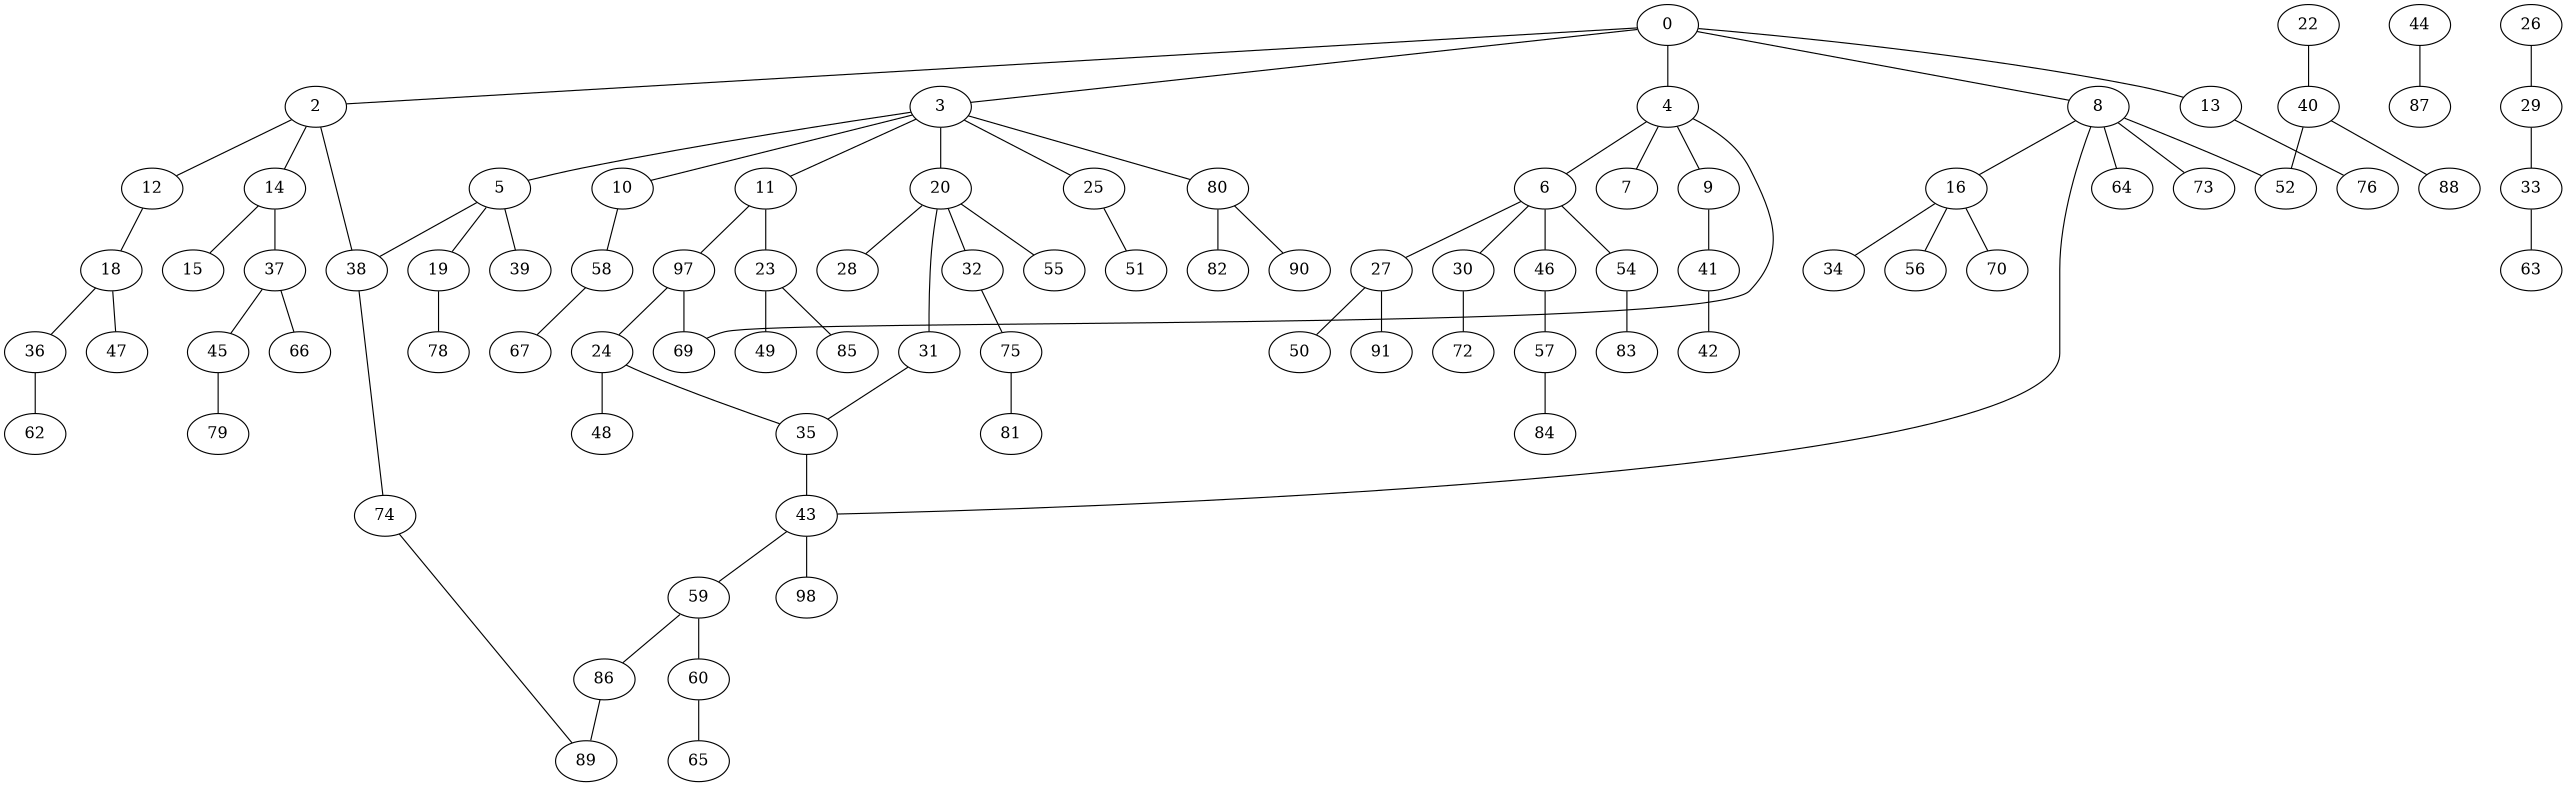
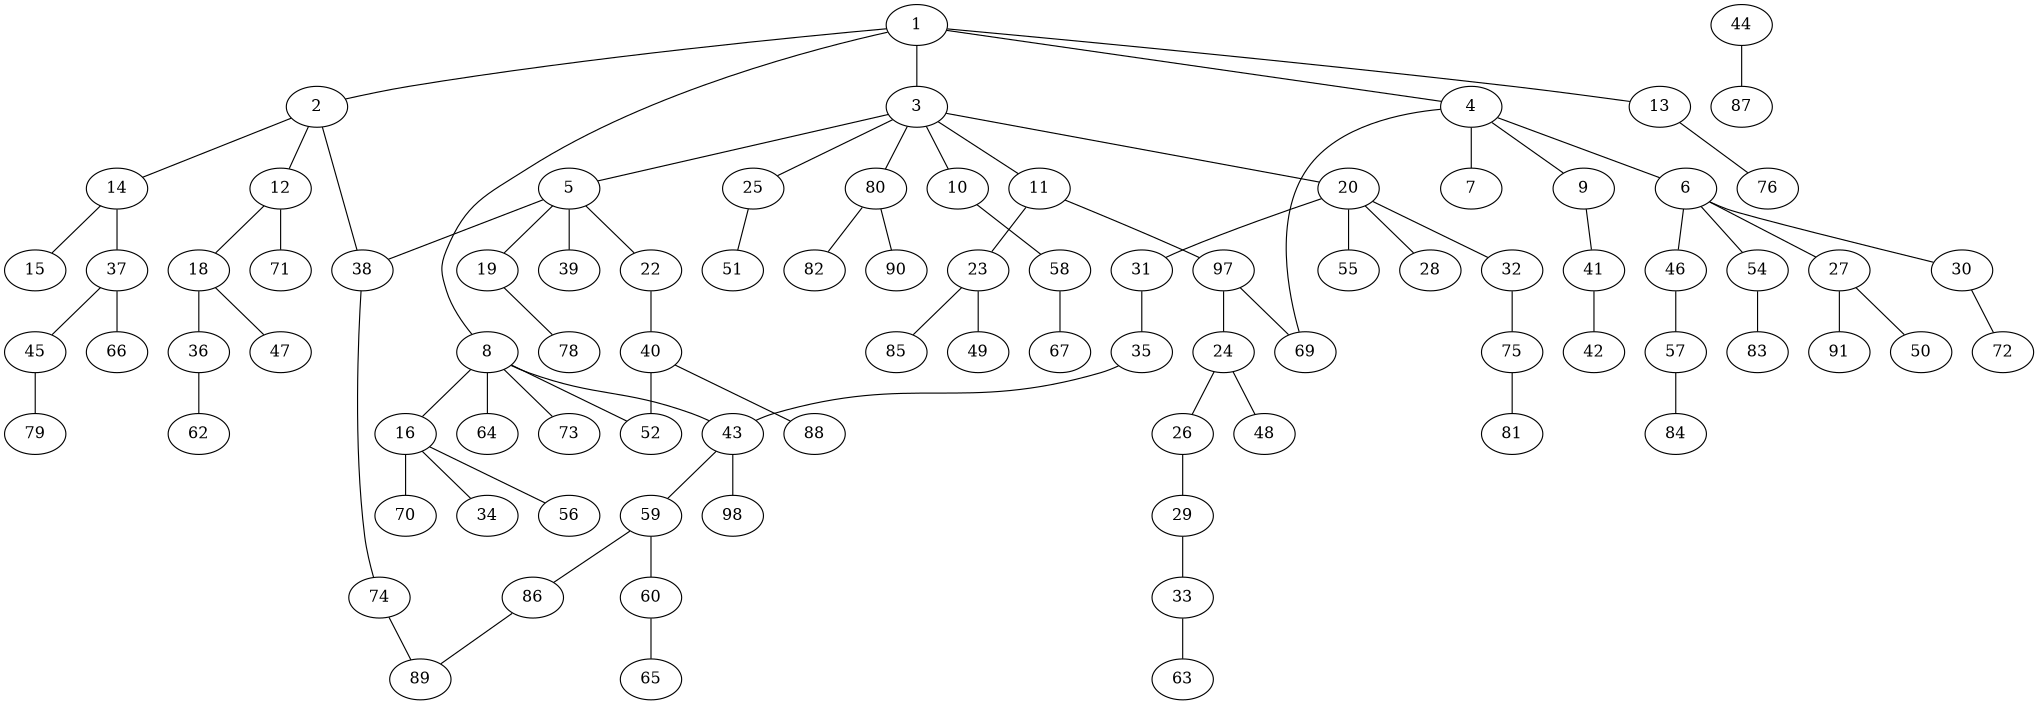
node "0": label "0" -> "1"
edge "5" -- "22": added
node "71": added
edge "24" -- "35": now "24" -- "26"
